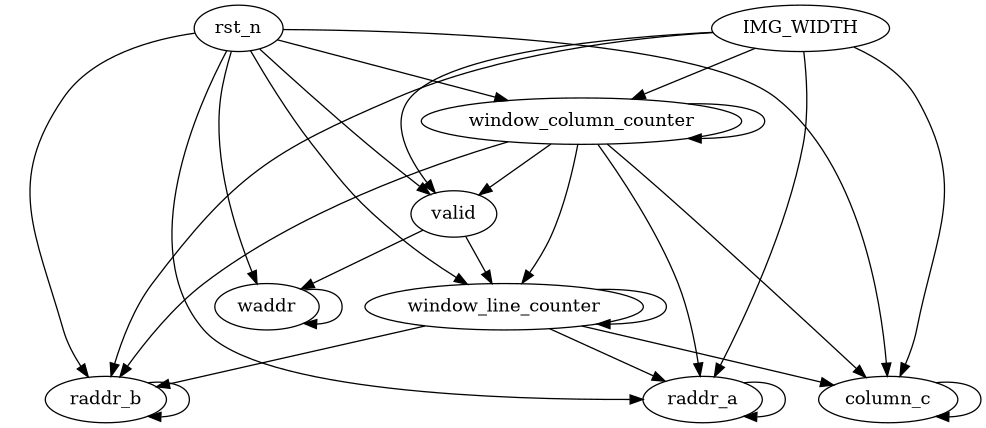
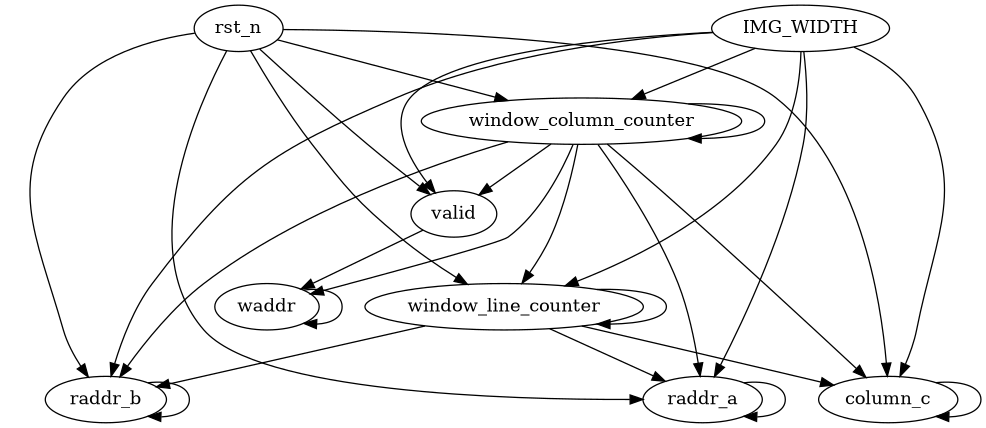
edge "rst_n" -> "waddr": now "window_column_counter" -> "waddr"
edge "valid" -> "window_line_counter": now "IMG_WIDTH" -> "window_line_counter"
